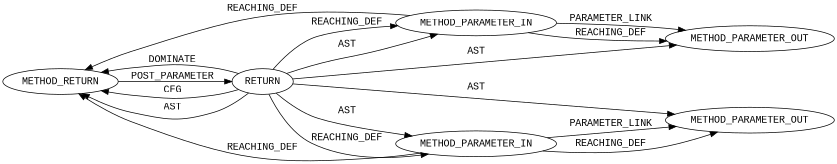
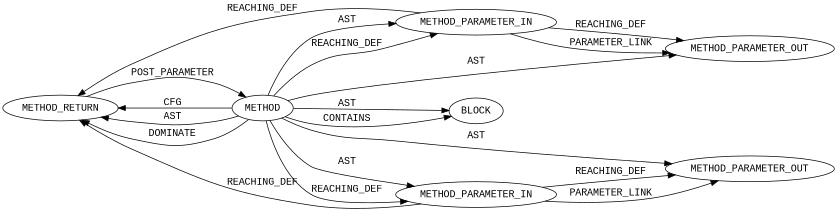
node "RETURN": label "RETURN" -> "METHOD"
node "BLOCK": added
